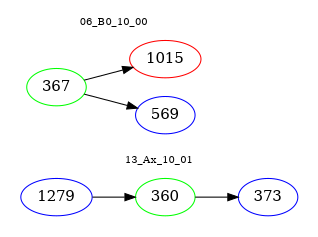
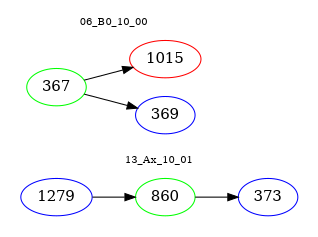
node "569": label "569" -> "369"
node "360": label "360" -> "860"
